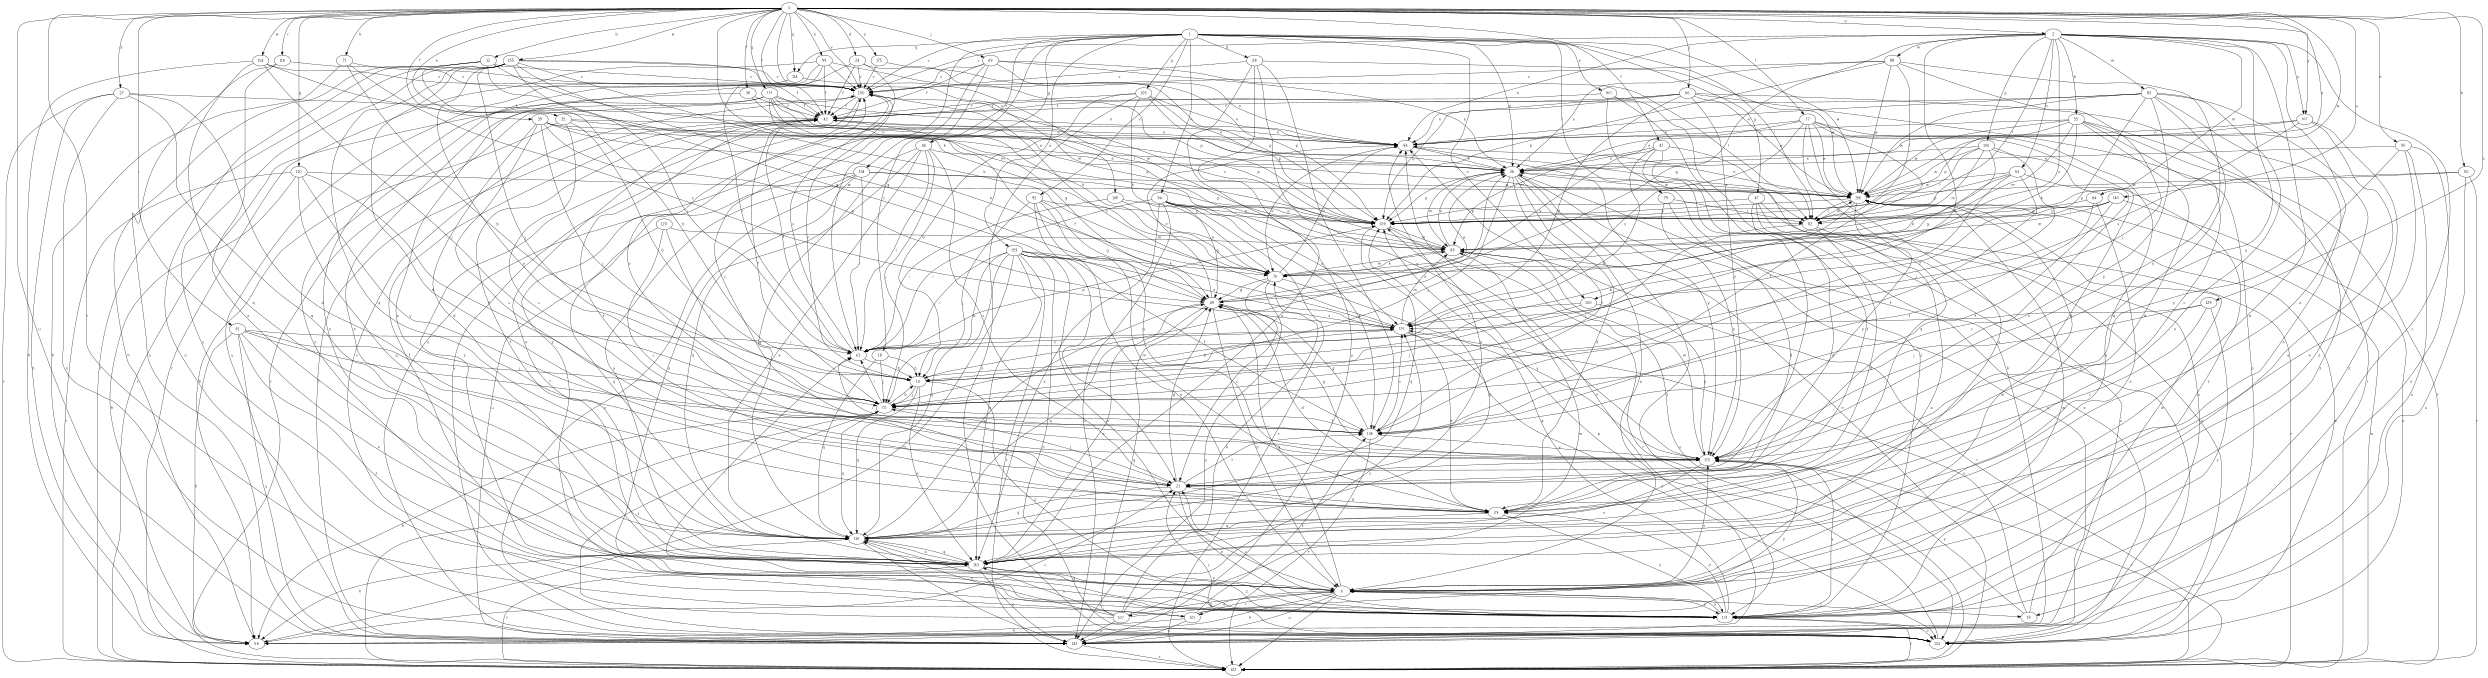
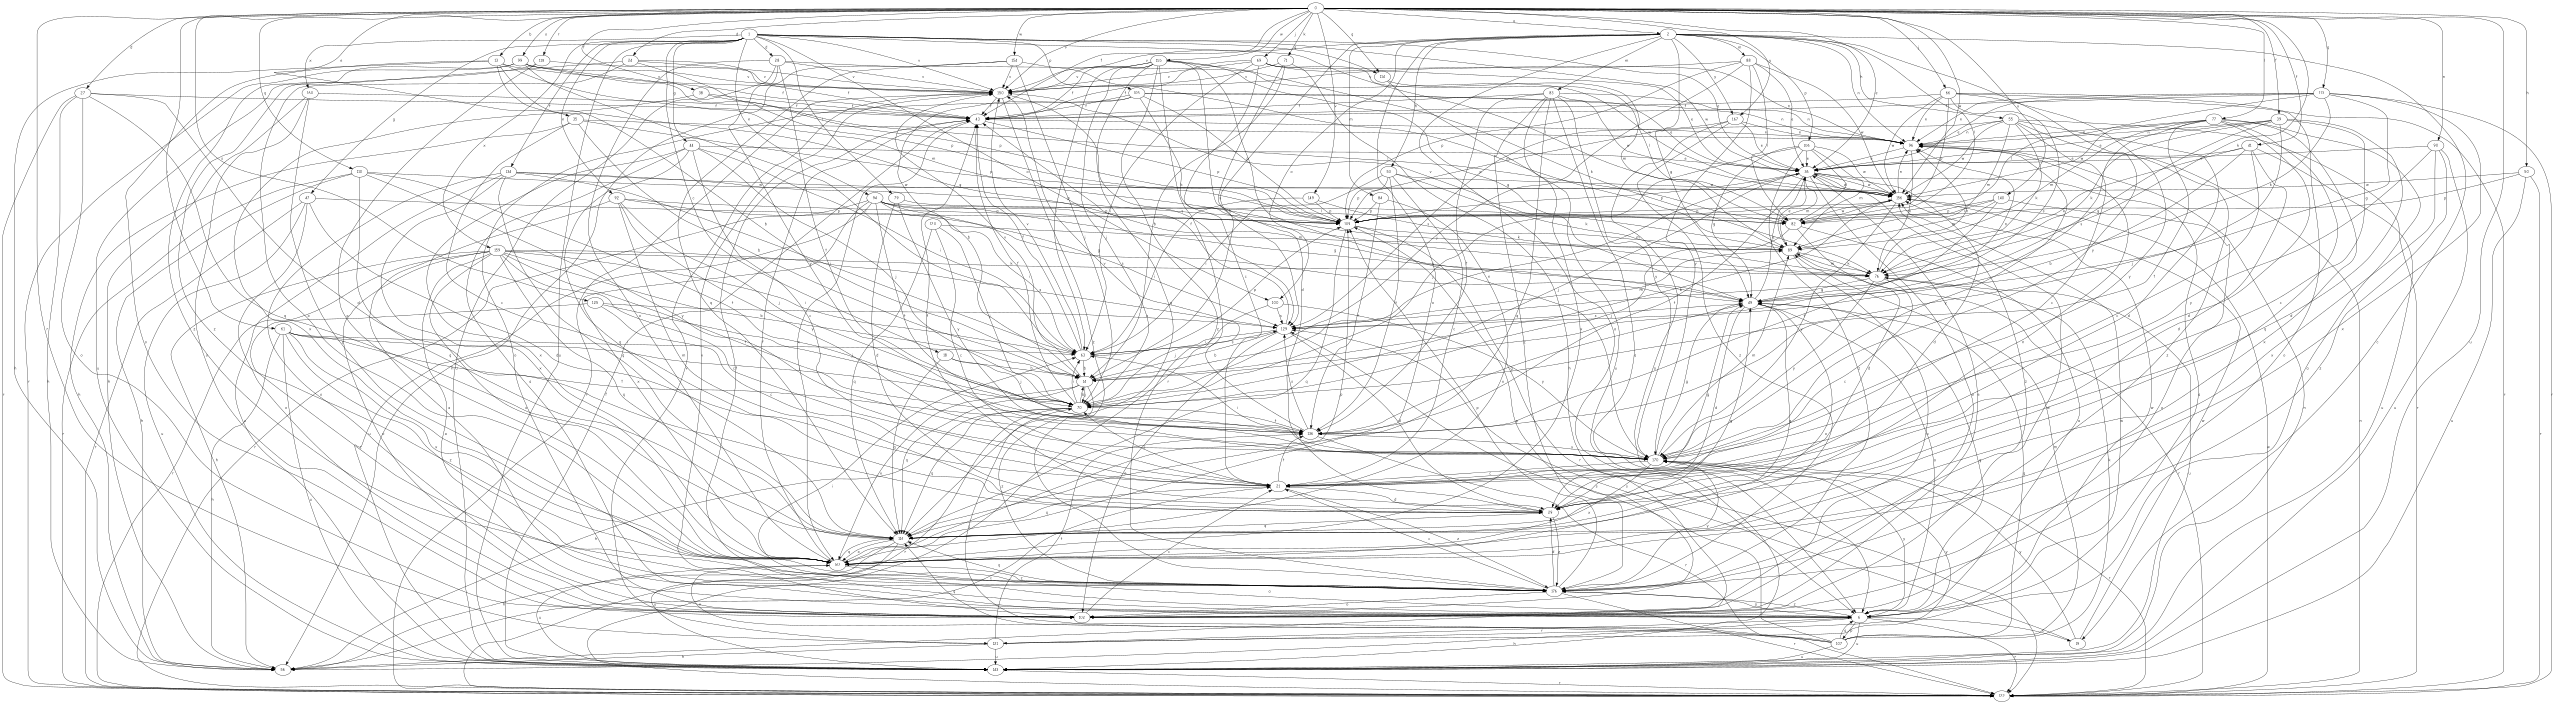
node "175": removed
edge "163" -> "122": removed, label "r"
